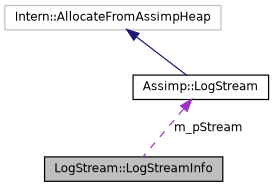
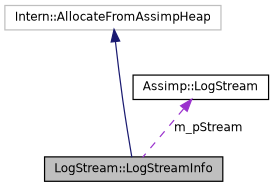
edge "Assimp::LogStream" -> "Intern::AllocateFromAssimpHeap": now "LogStream::LogStreamInfo" -> "Intern::AllocateFromAssimpHeap"
